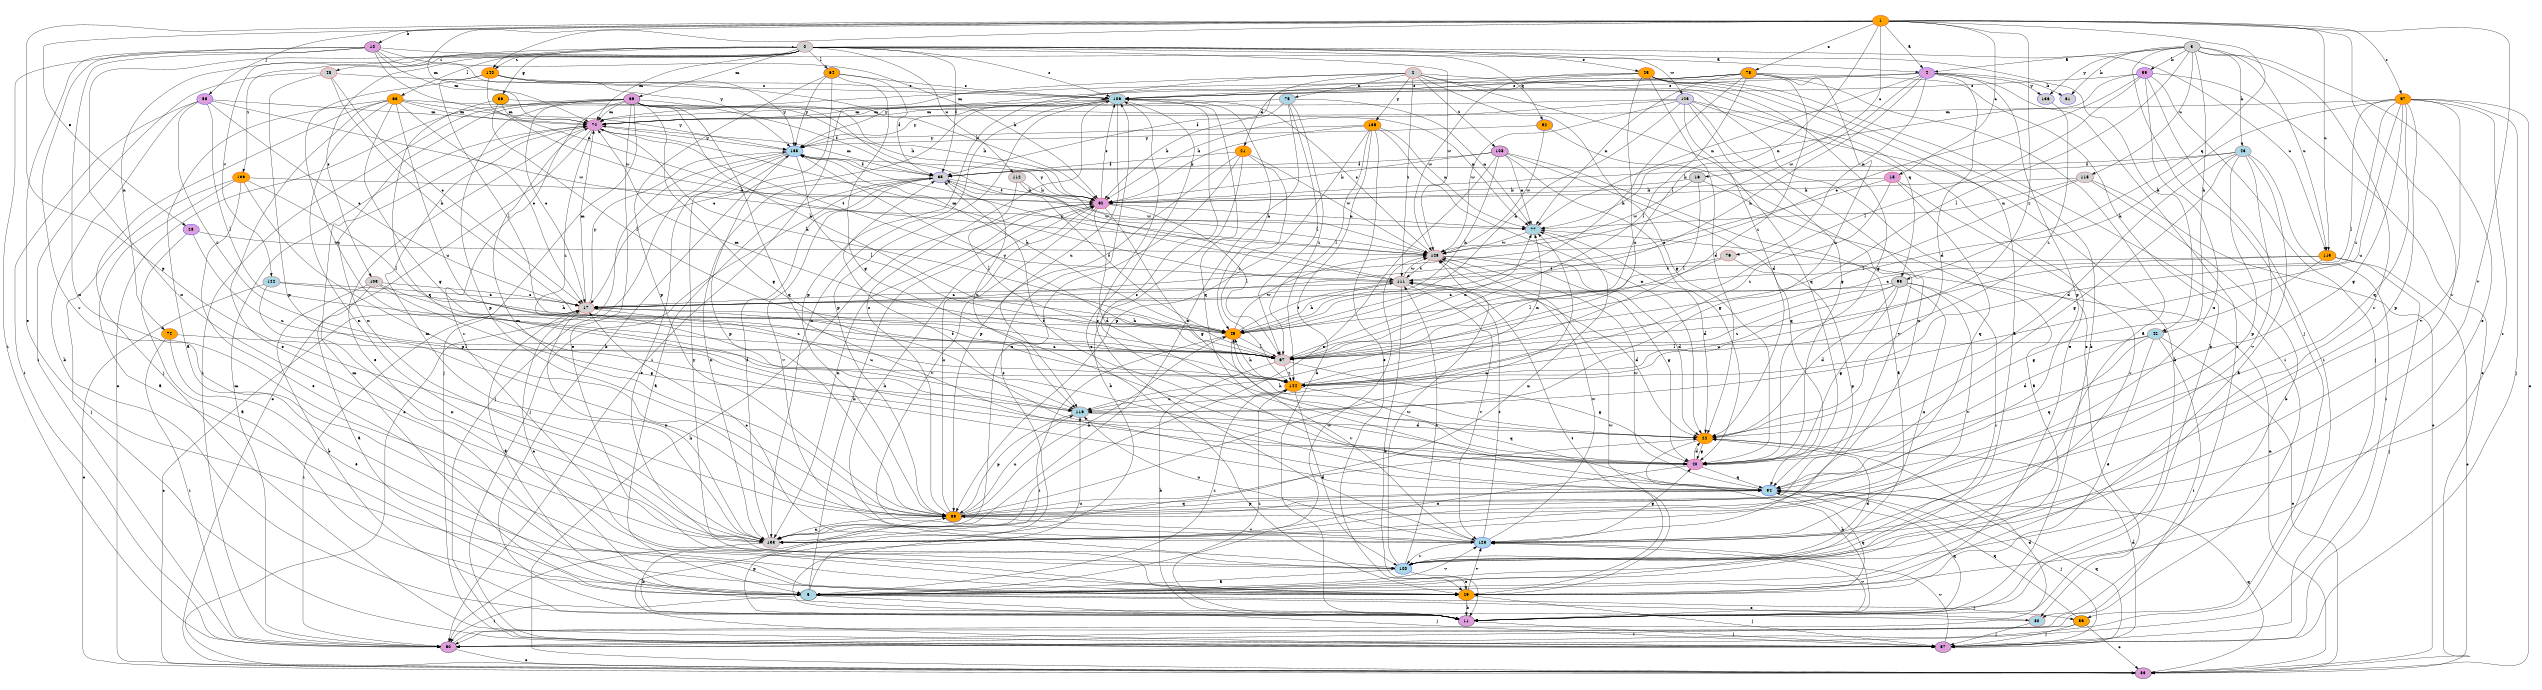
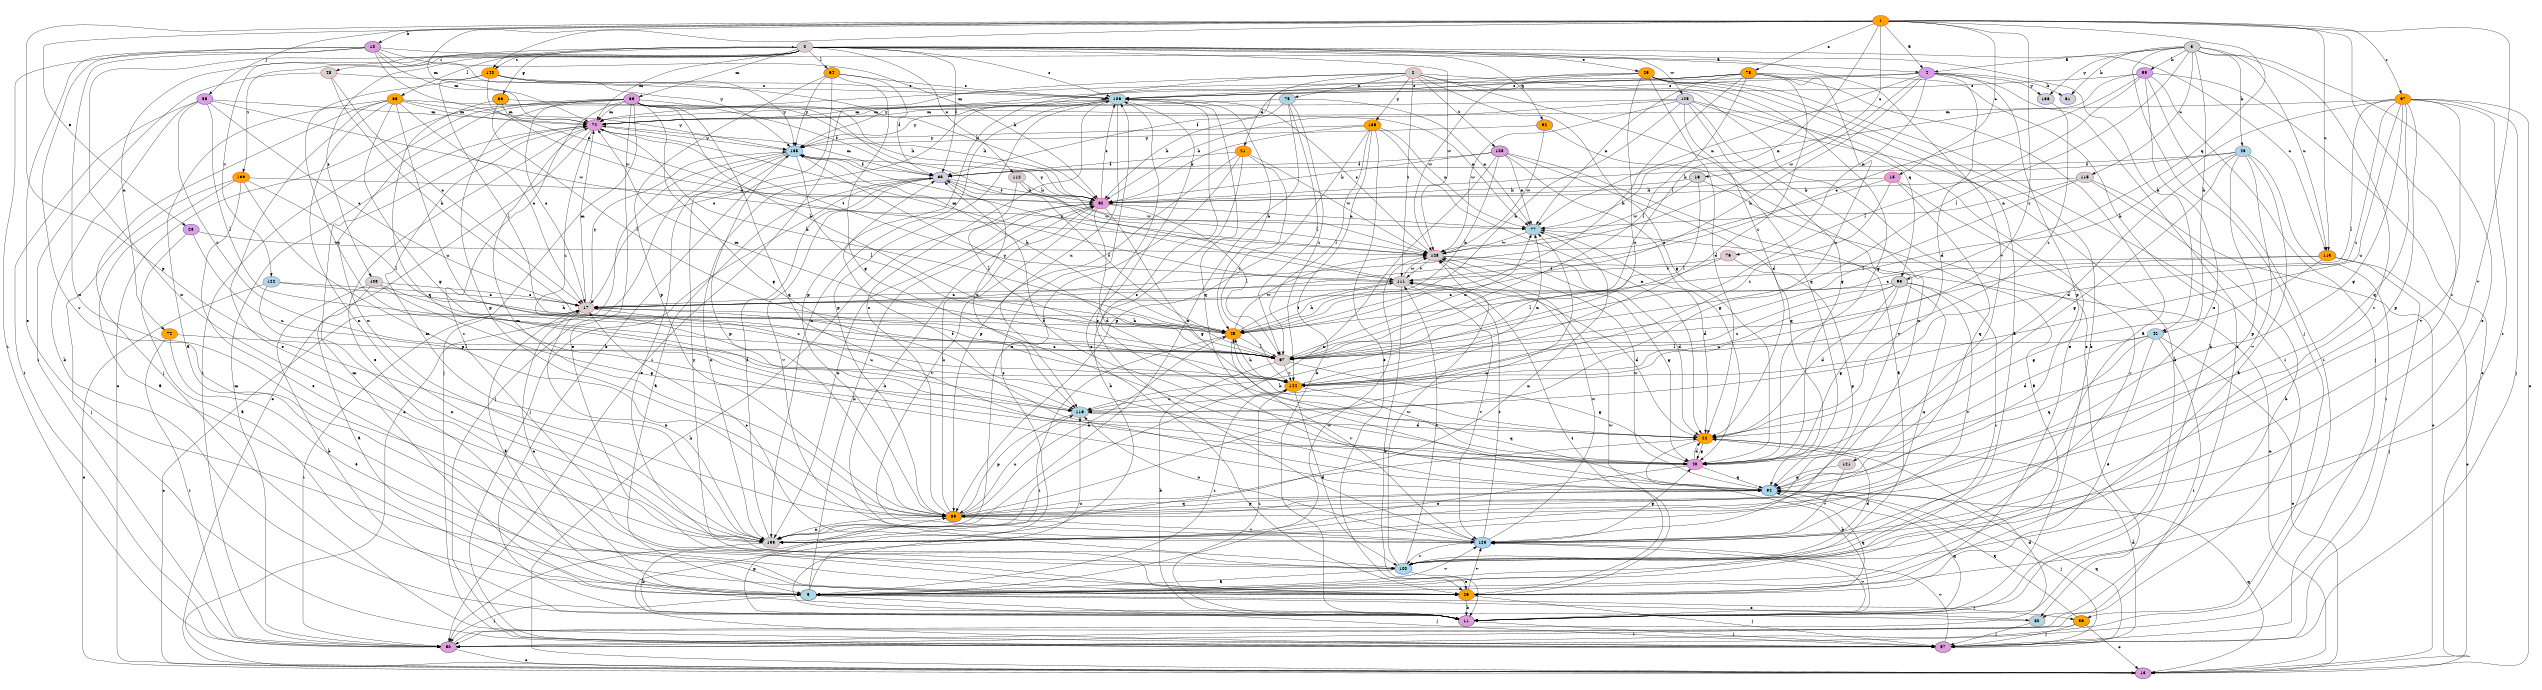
edge "48" -> "89": removed, label "p"
node "121": added
node "83": label "83" -> "13"
